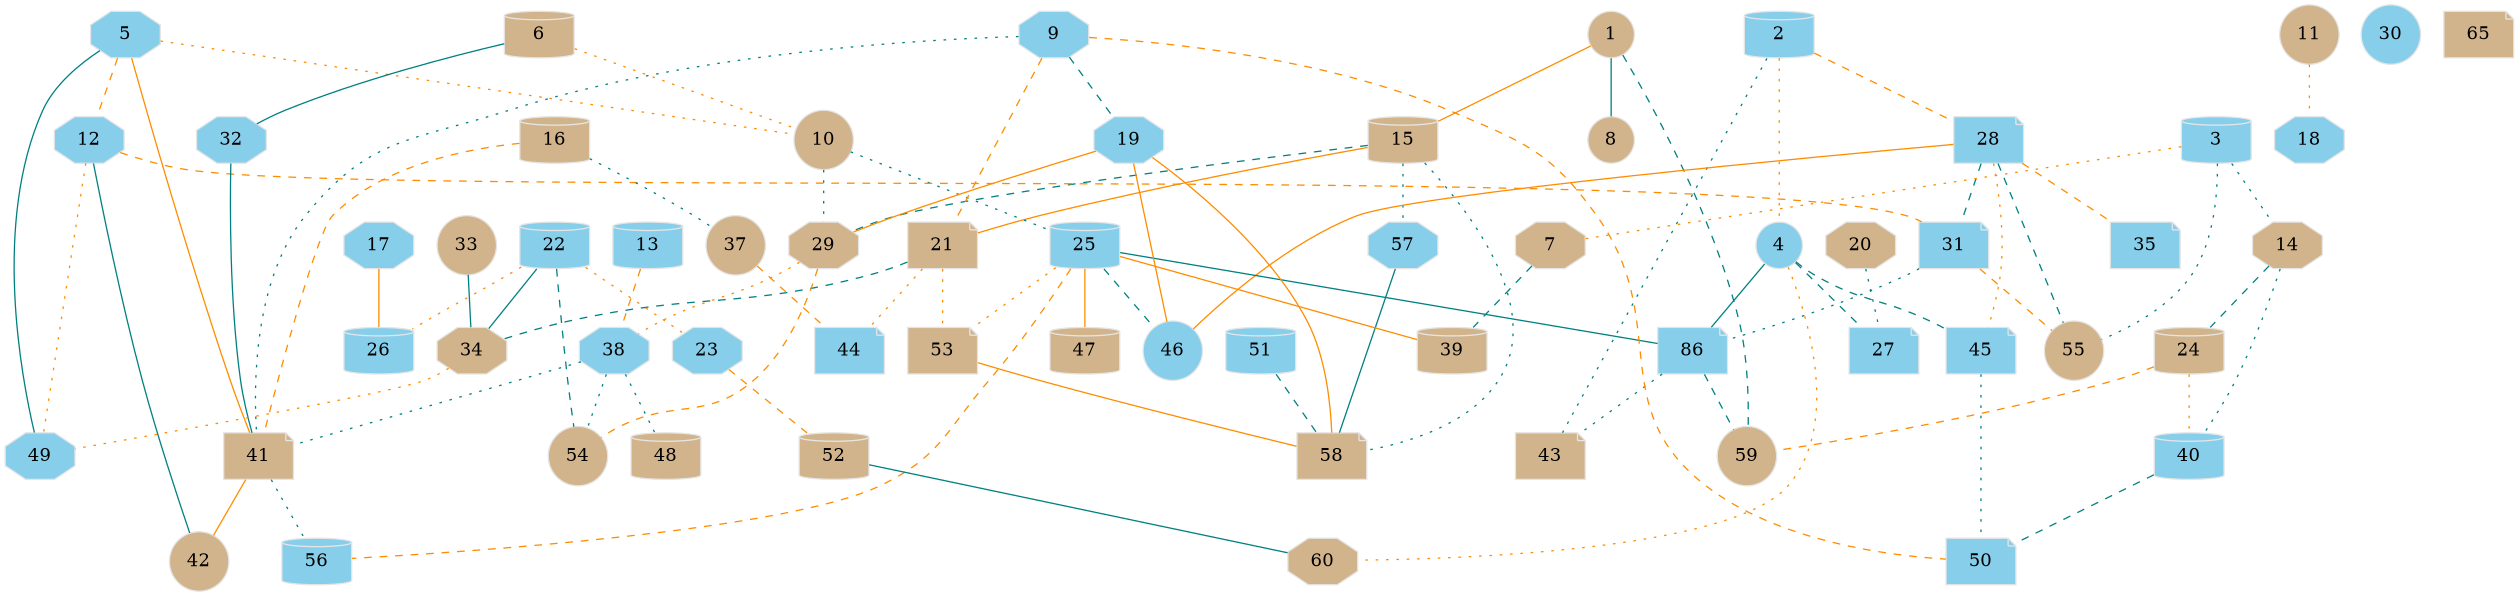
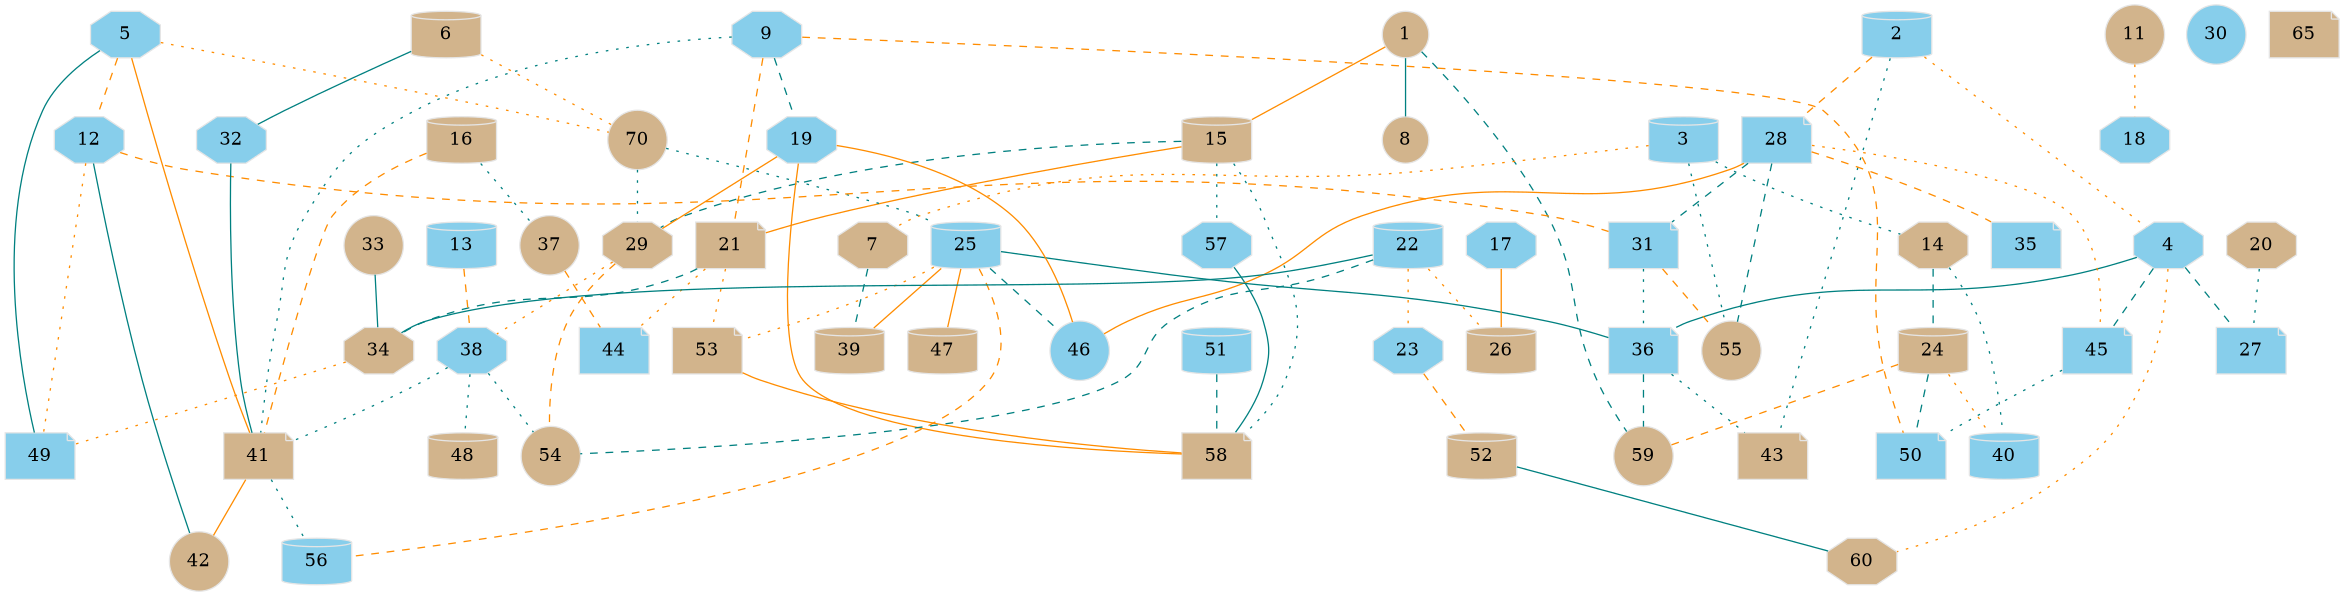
node "10": label "10" -> "70"
node "4": shape circle -> octagon
node "26": fillcolor skyblue -> tan
node "86": label "86" -> "36"
node "49": shape octagon -> note
edge "40" -- "50": now "24" -- "50"
